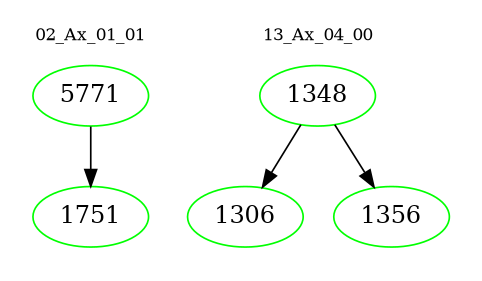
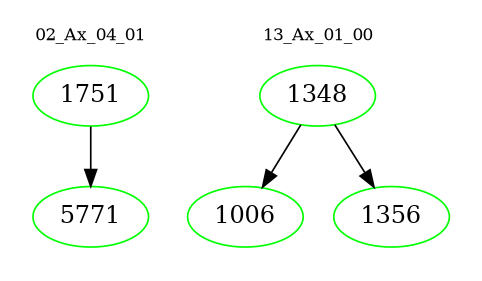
cluster "02_Ax_01_01": label "02_Ax_01_01" -> "02_Ax_04_01"
cluster "13_Ax_04_00": label "13_Ax_04_00" -> "13_Ax_01_00"
edge "5771" -> "1751": reversed
node "1306": label "1306" -> "1006"
